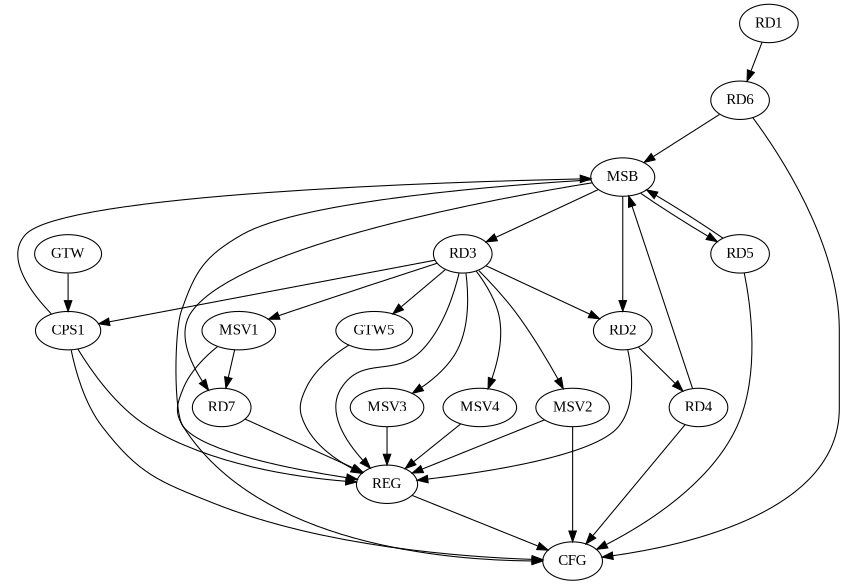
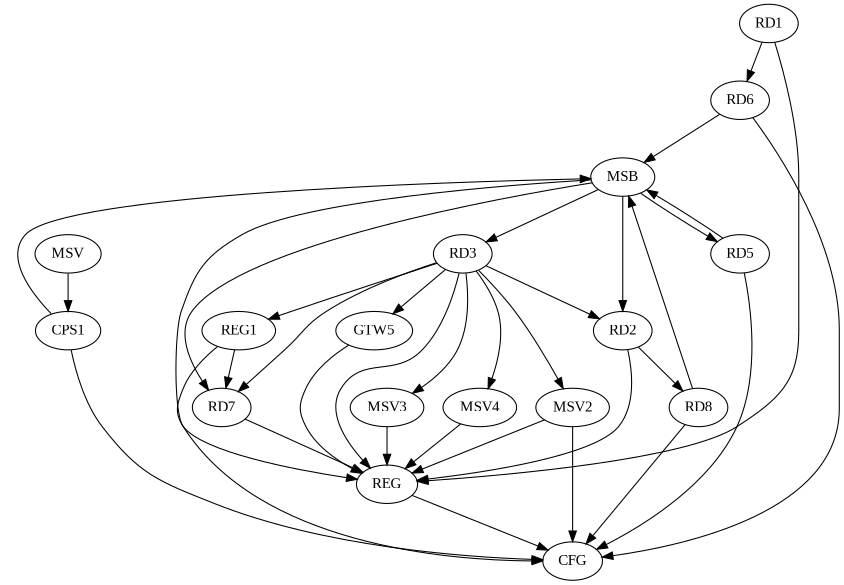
node "GTW": label "GTW" -> "MSV"
edge "RD3" -> "CPS1": now "RD3" -> "RD7"
node "MSV1": label "MSV1" -> "REG1"
node "RD4": label "RD4" -> "RD8"
edge "CPS1" -> "REG": now "RD1" -> "REG"
